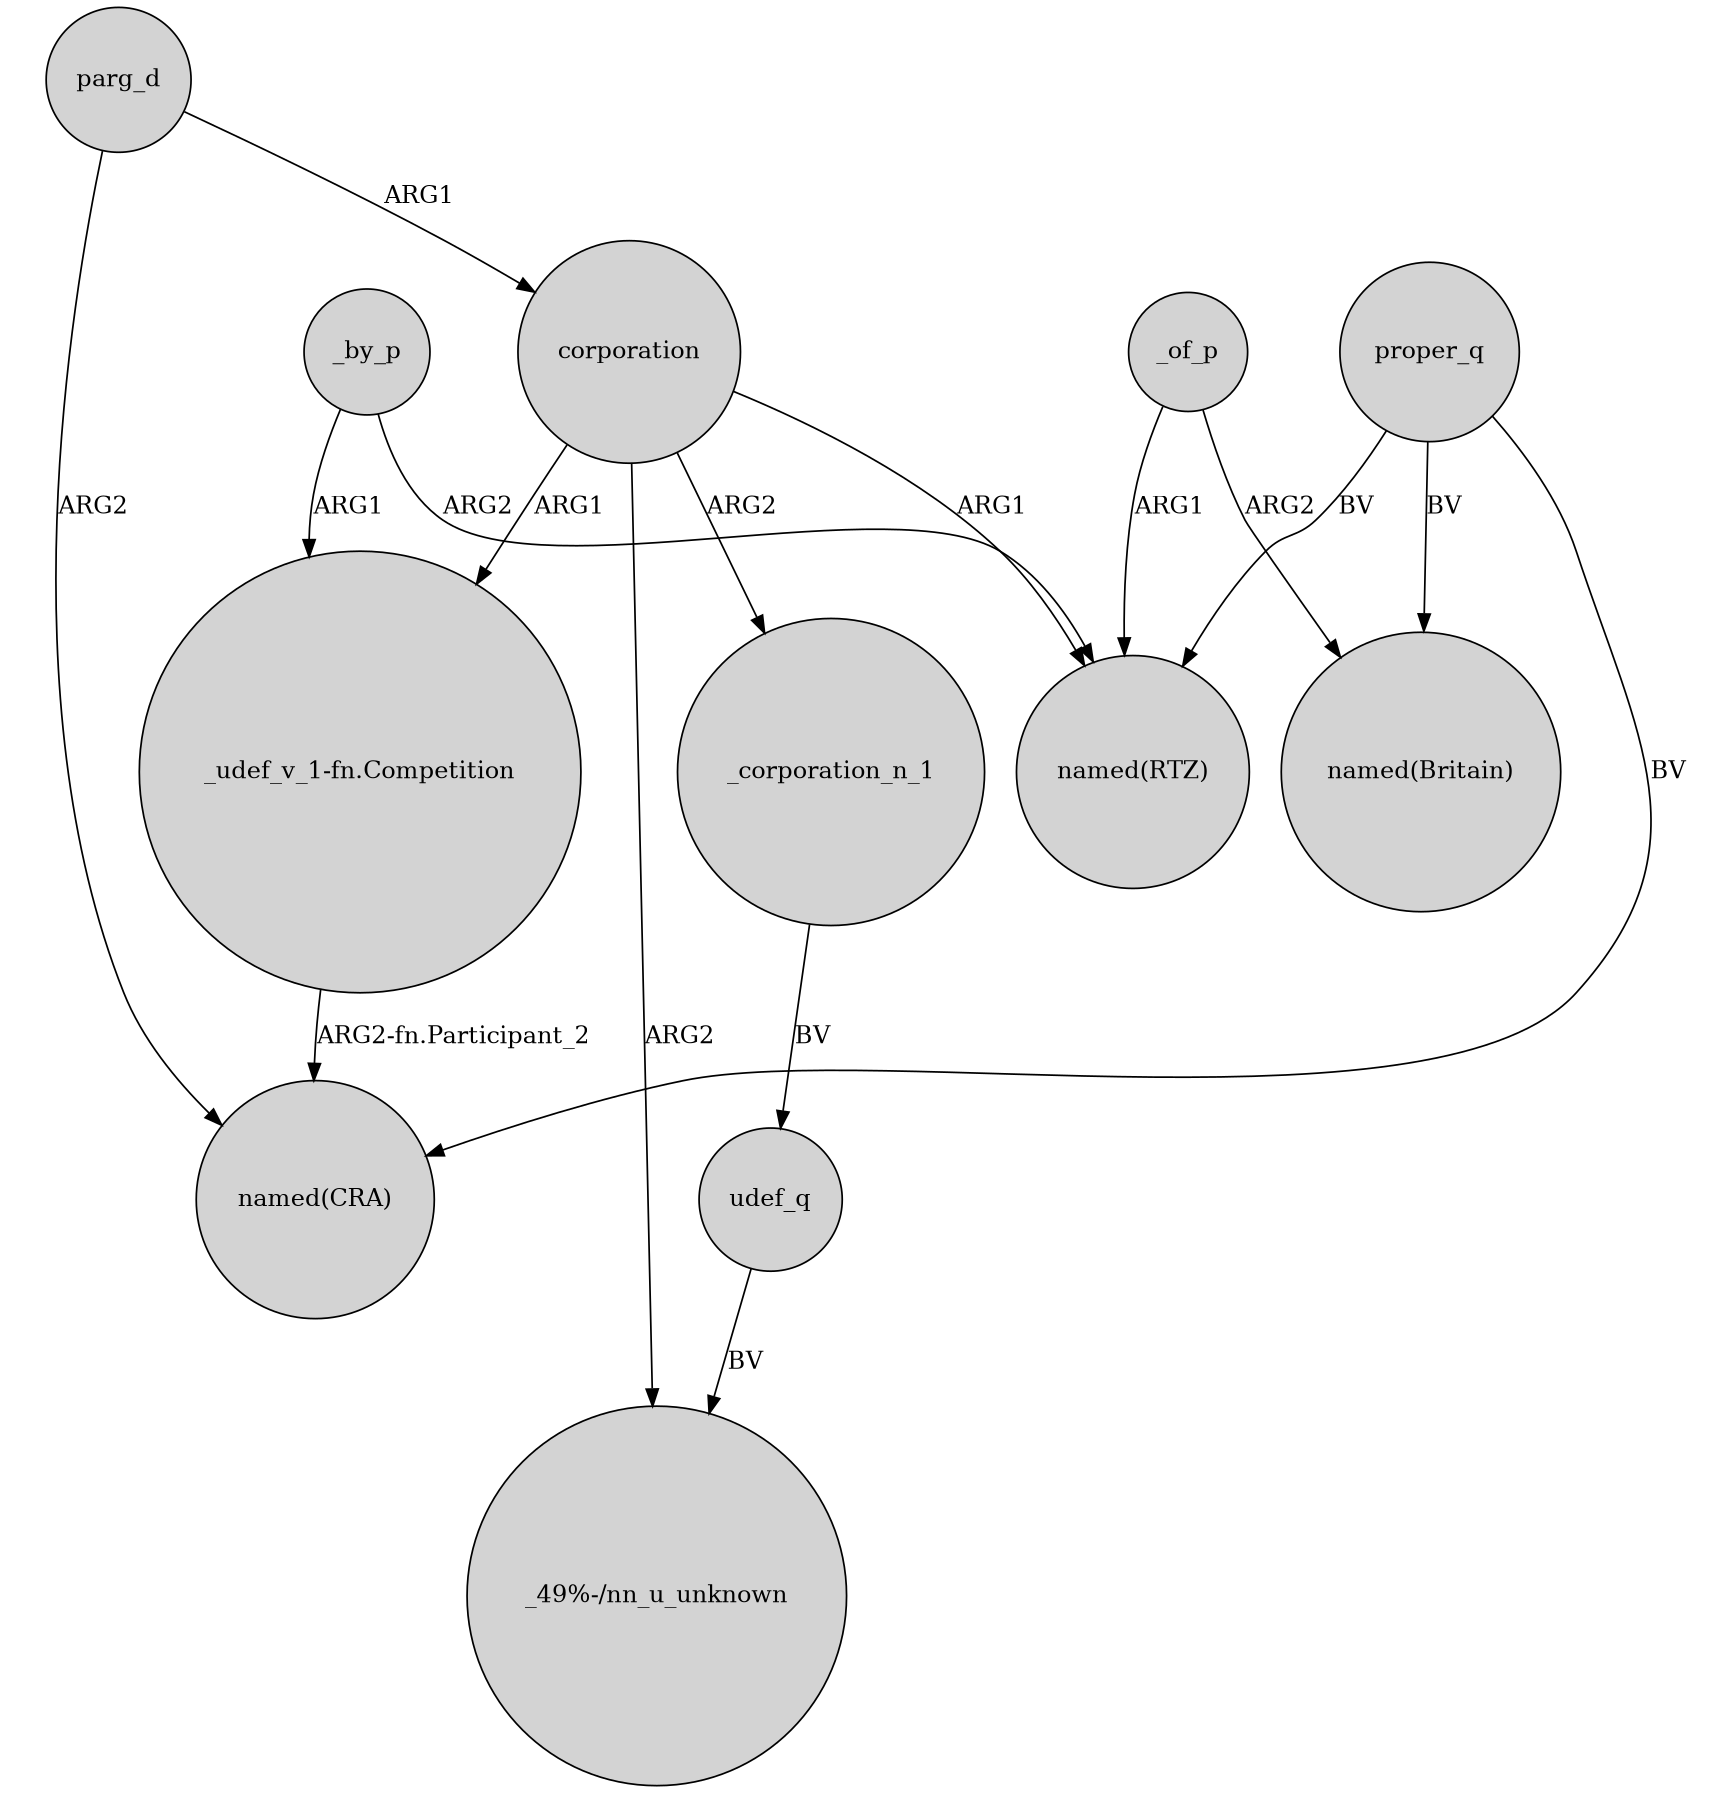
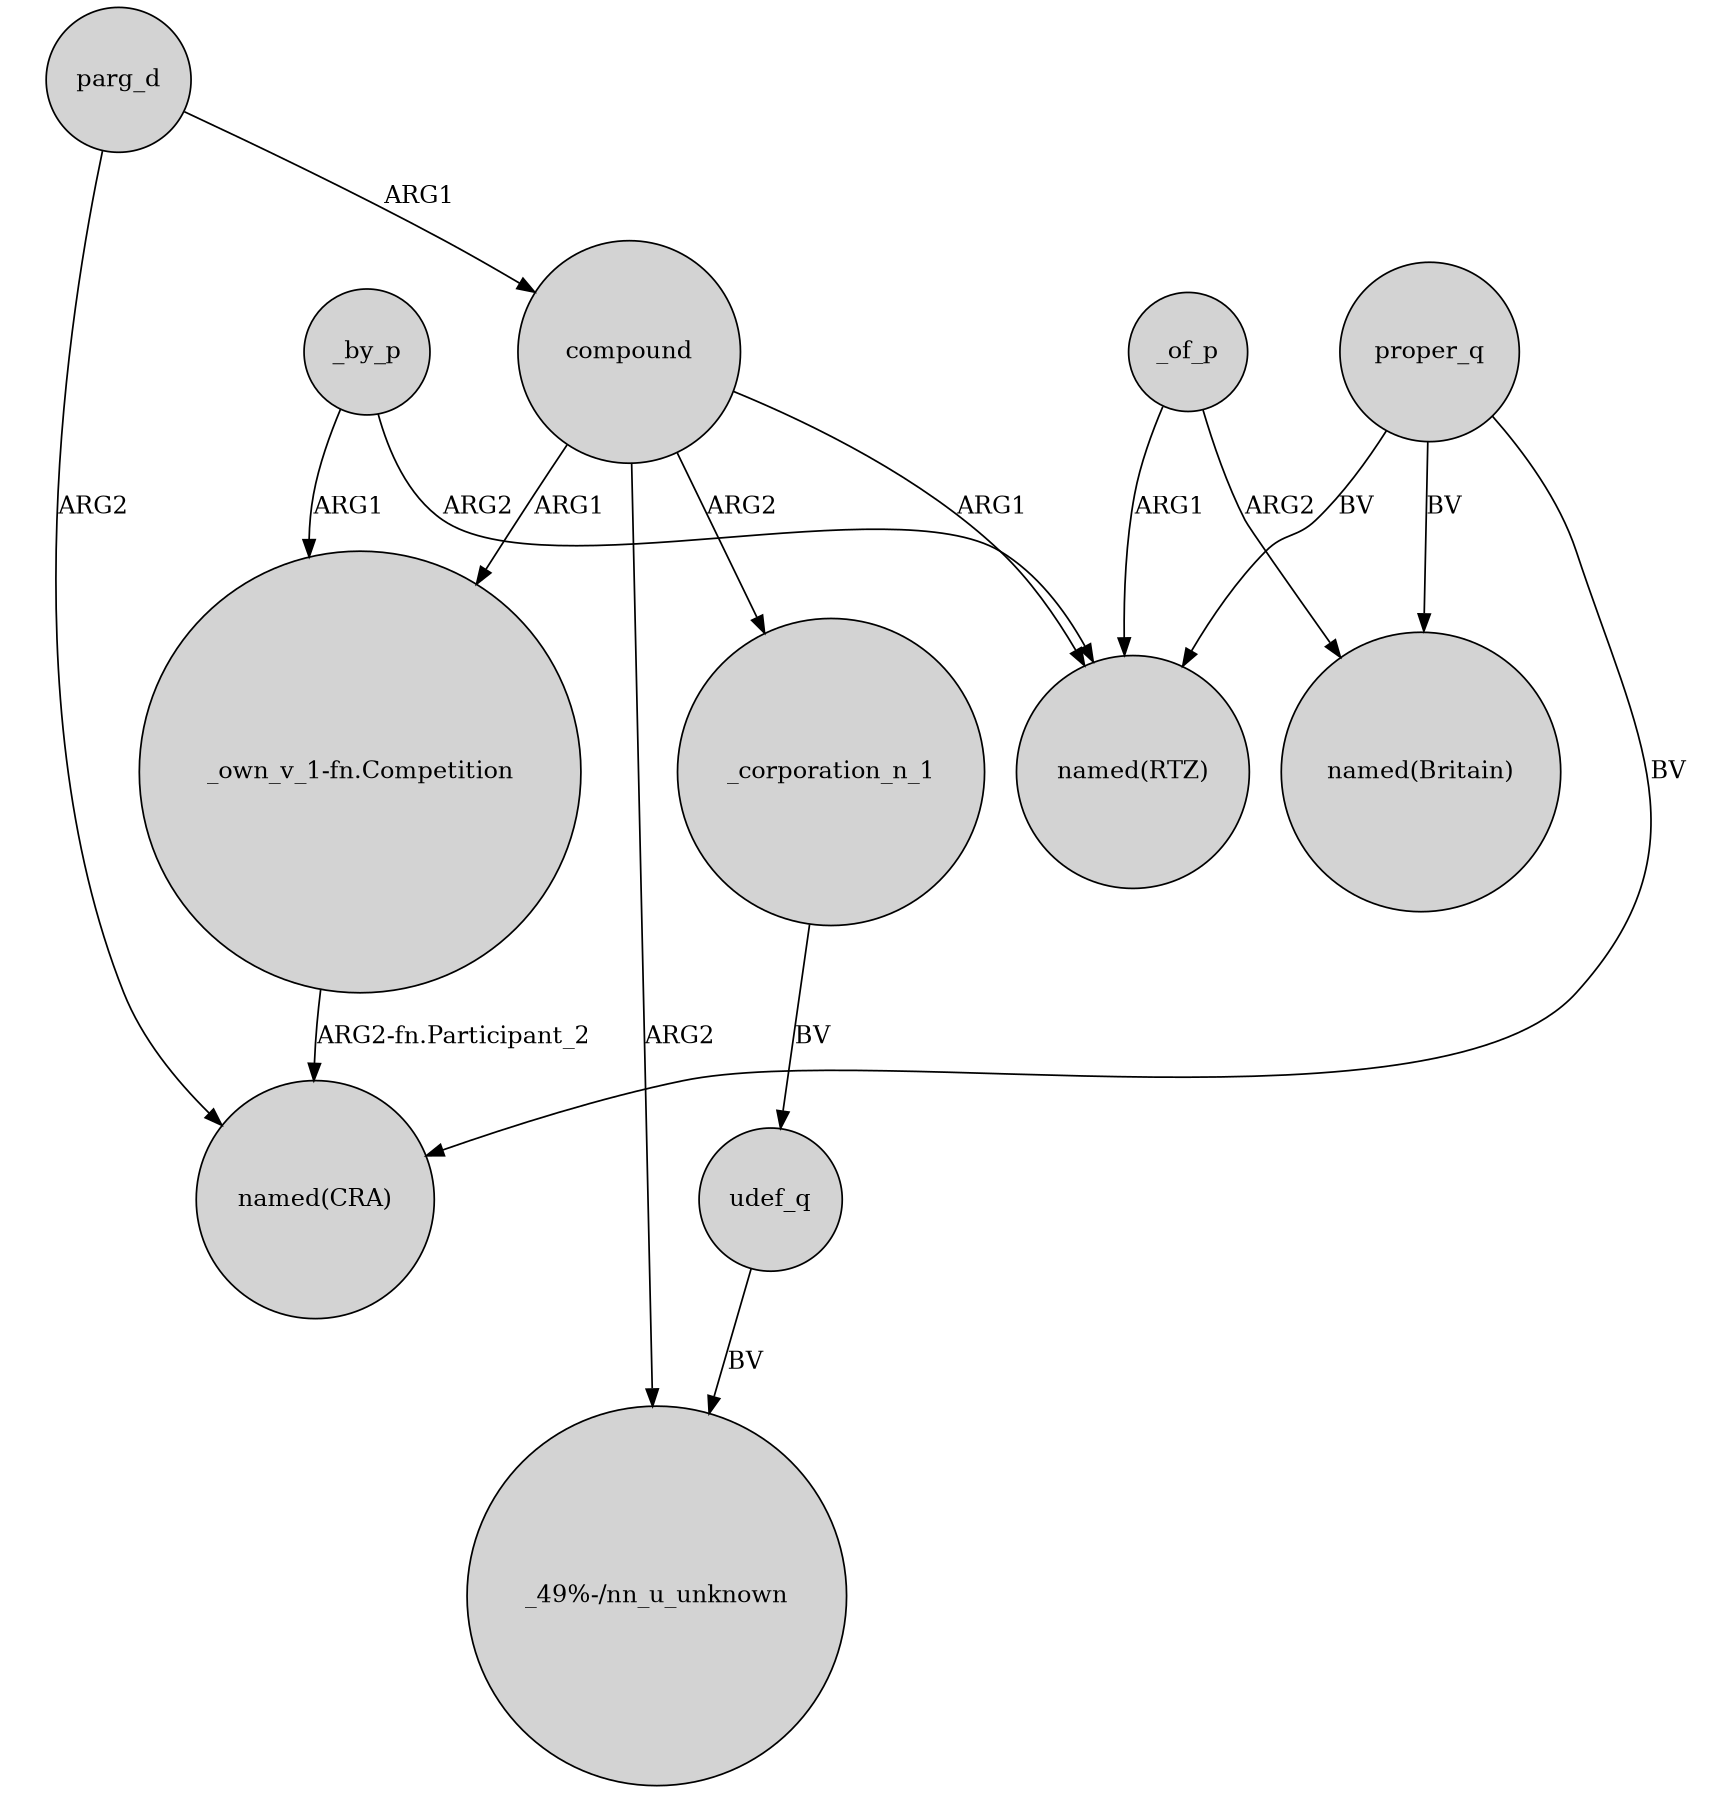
node "corporation": label "corporation" -> "compound"
node "_udef_v_1-fn.Competition": label "_udef_v_1-fn.Competition" -> "_own_v_1-fn.Competition"
